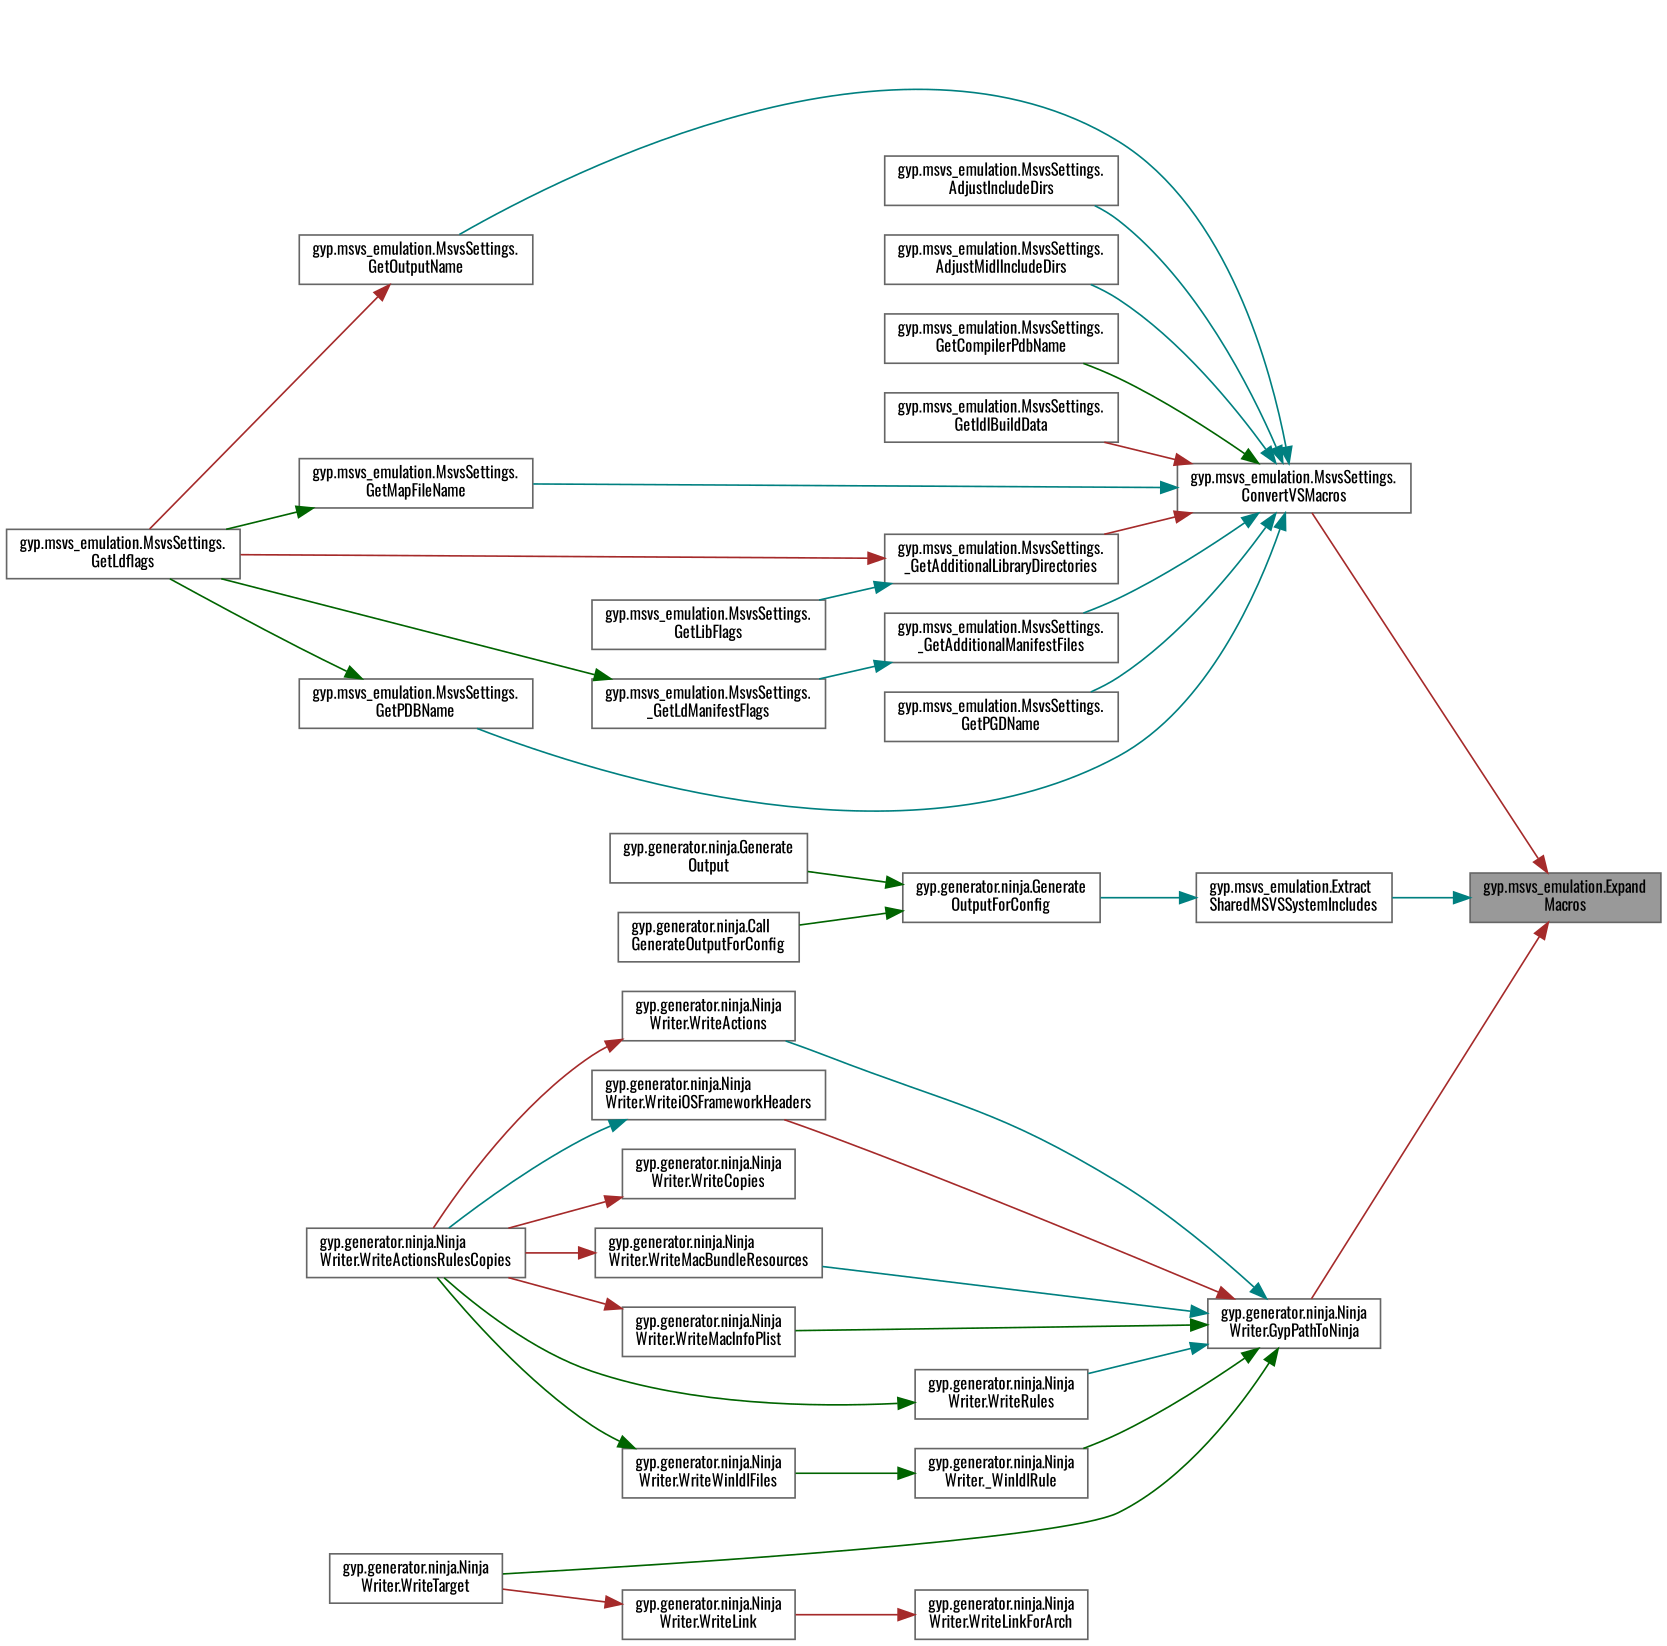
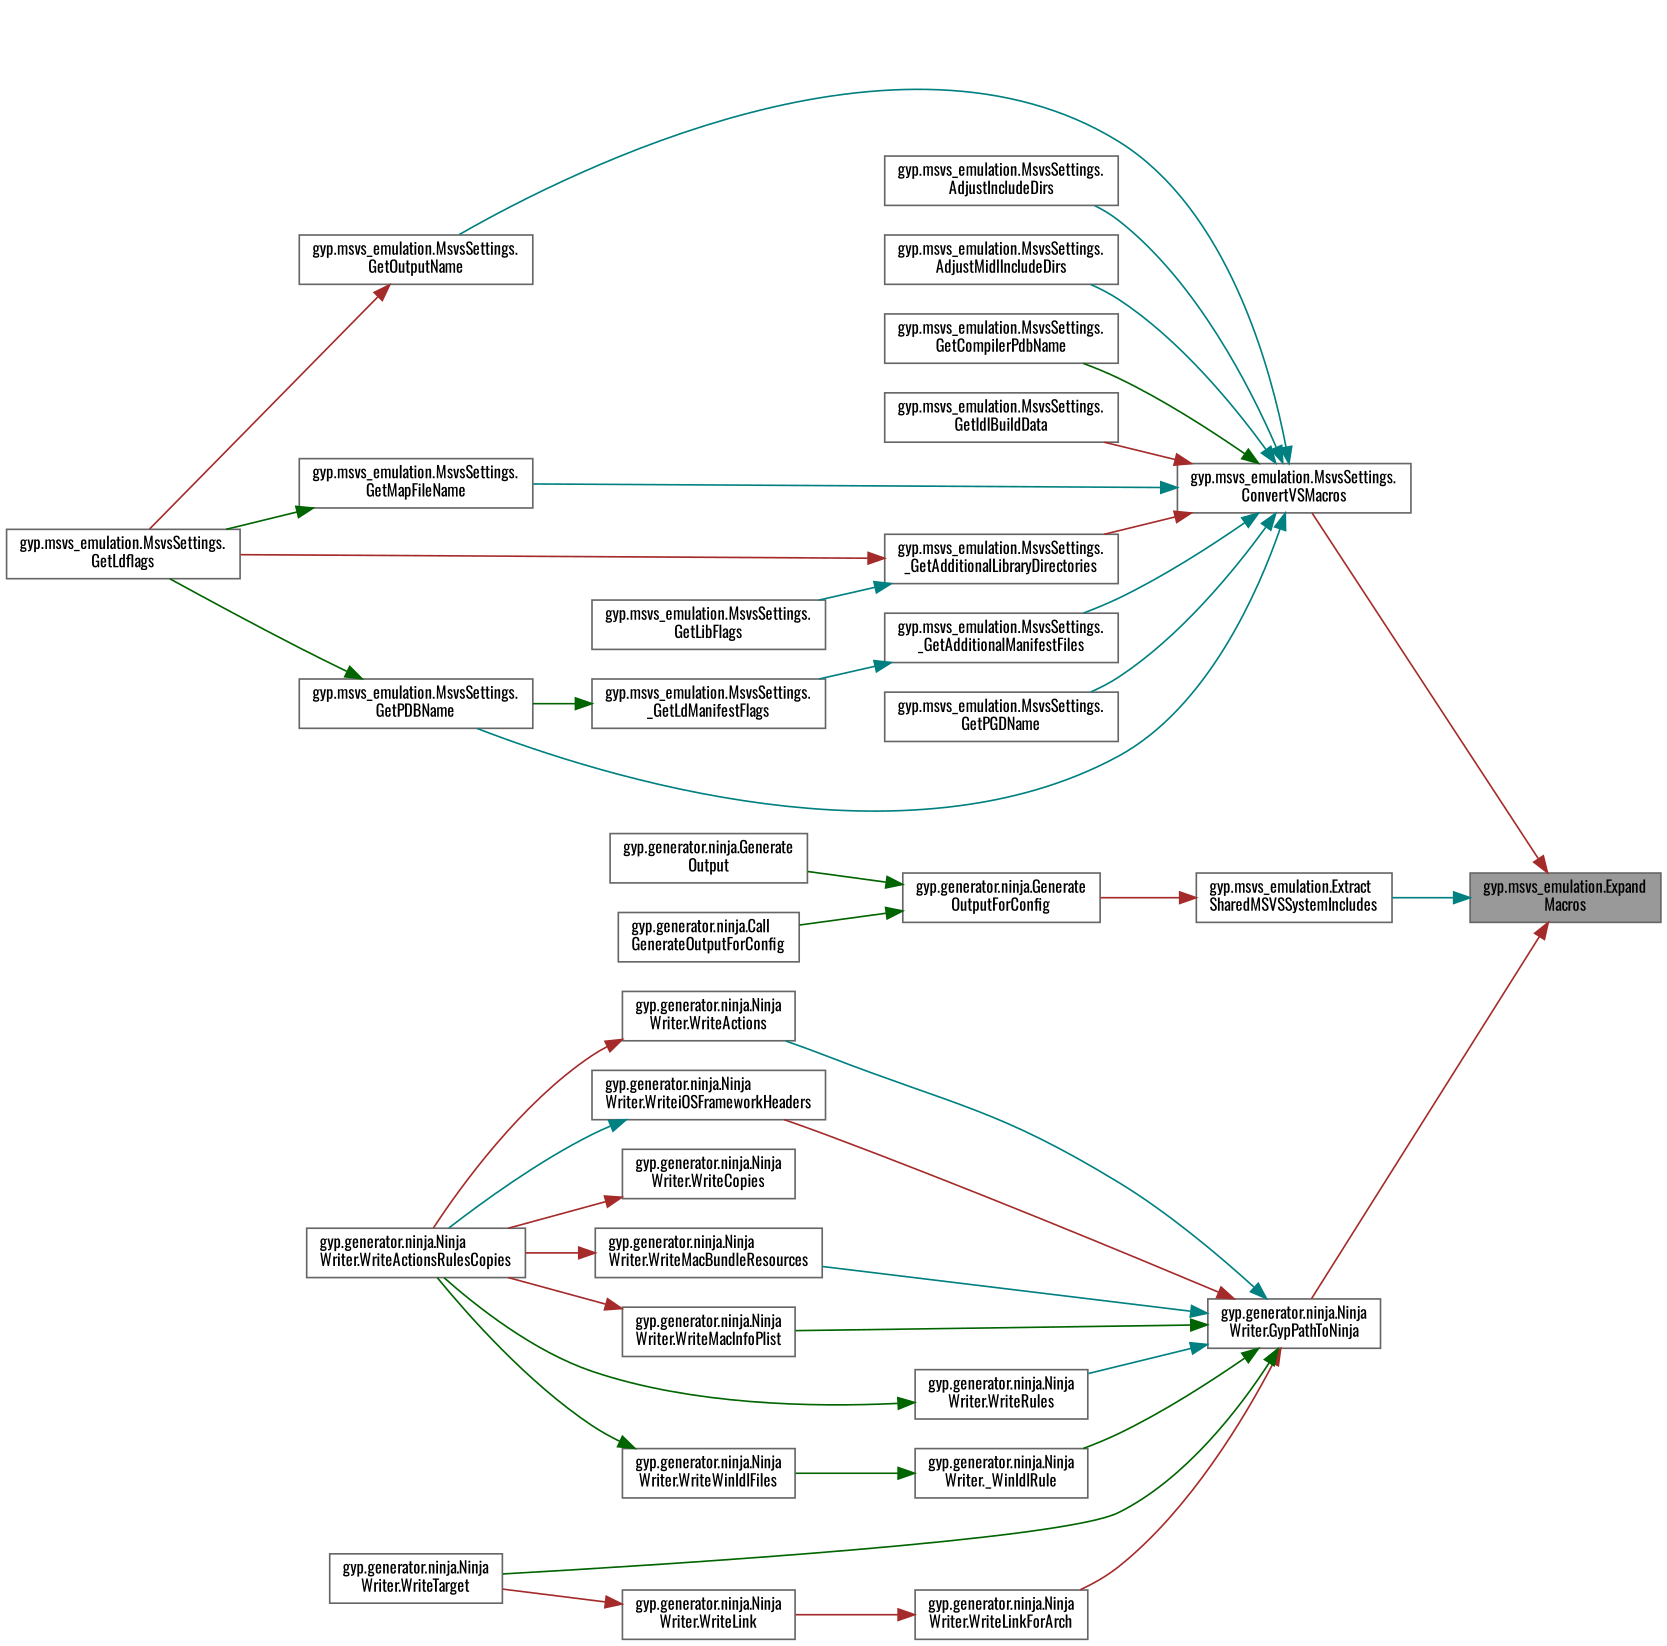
edge "gyp.msvs_emulation.MsvsSettings. GetLdflags" -> "gyp.msvs_emulation.MsvsSettings. _GetLdManifestFlags": now "gyp.msvs_emulation.MsvsSettings. GetPDBName" -> "gyp.msvs_emulation.MsvsSettings. _GetLdManifestFlags"
edge "gyp.generator.ninja.Generate OutputForConfig" -> "gyp.msvs_emulation.Extract SharedMSVSSystemIncludes": color teal -> brown
edge "gyp.generator.ninja.Ninja Writer.WriteLinkForArch" -> "gyp.generator.ninja.Ninja Writer.GypPathToNinja": added
